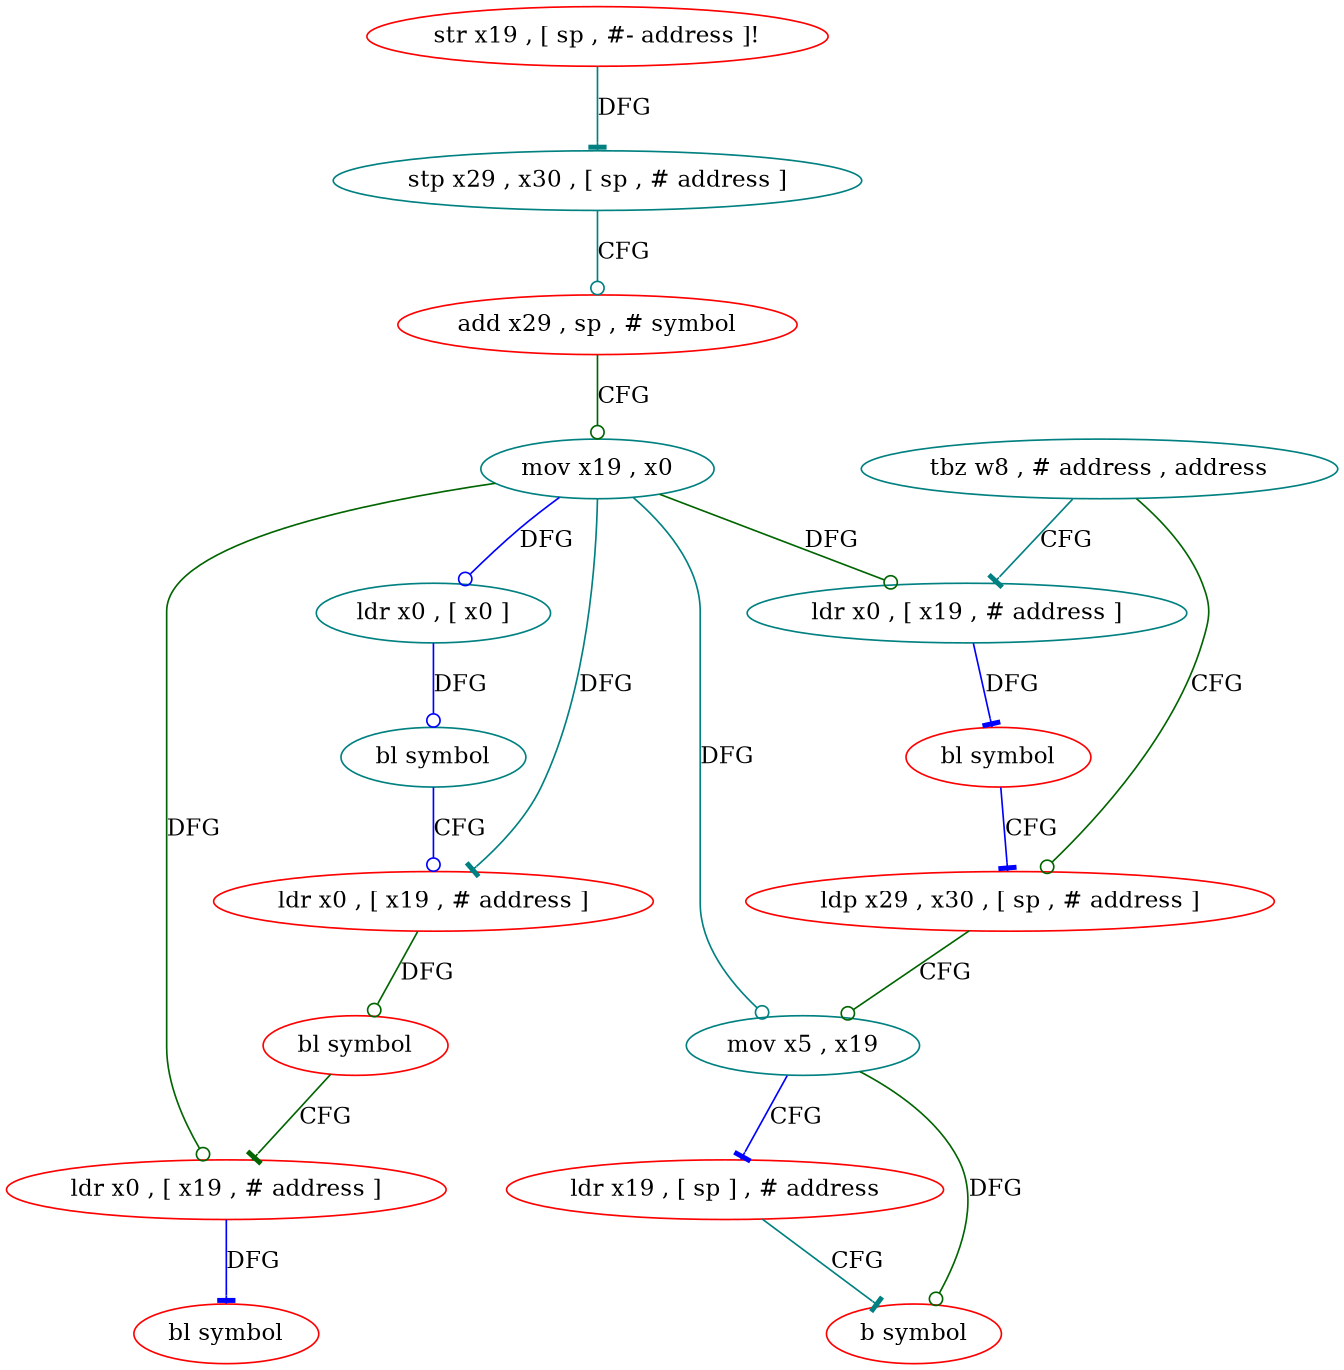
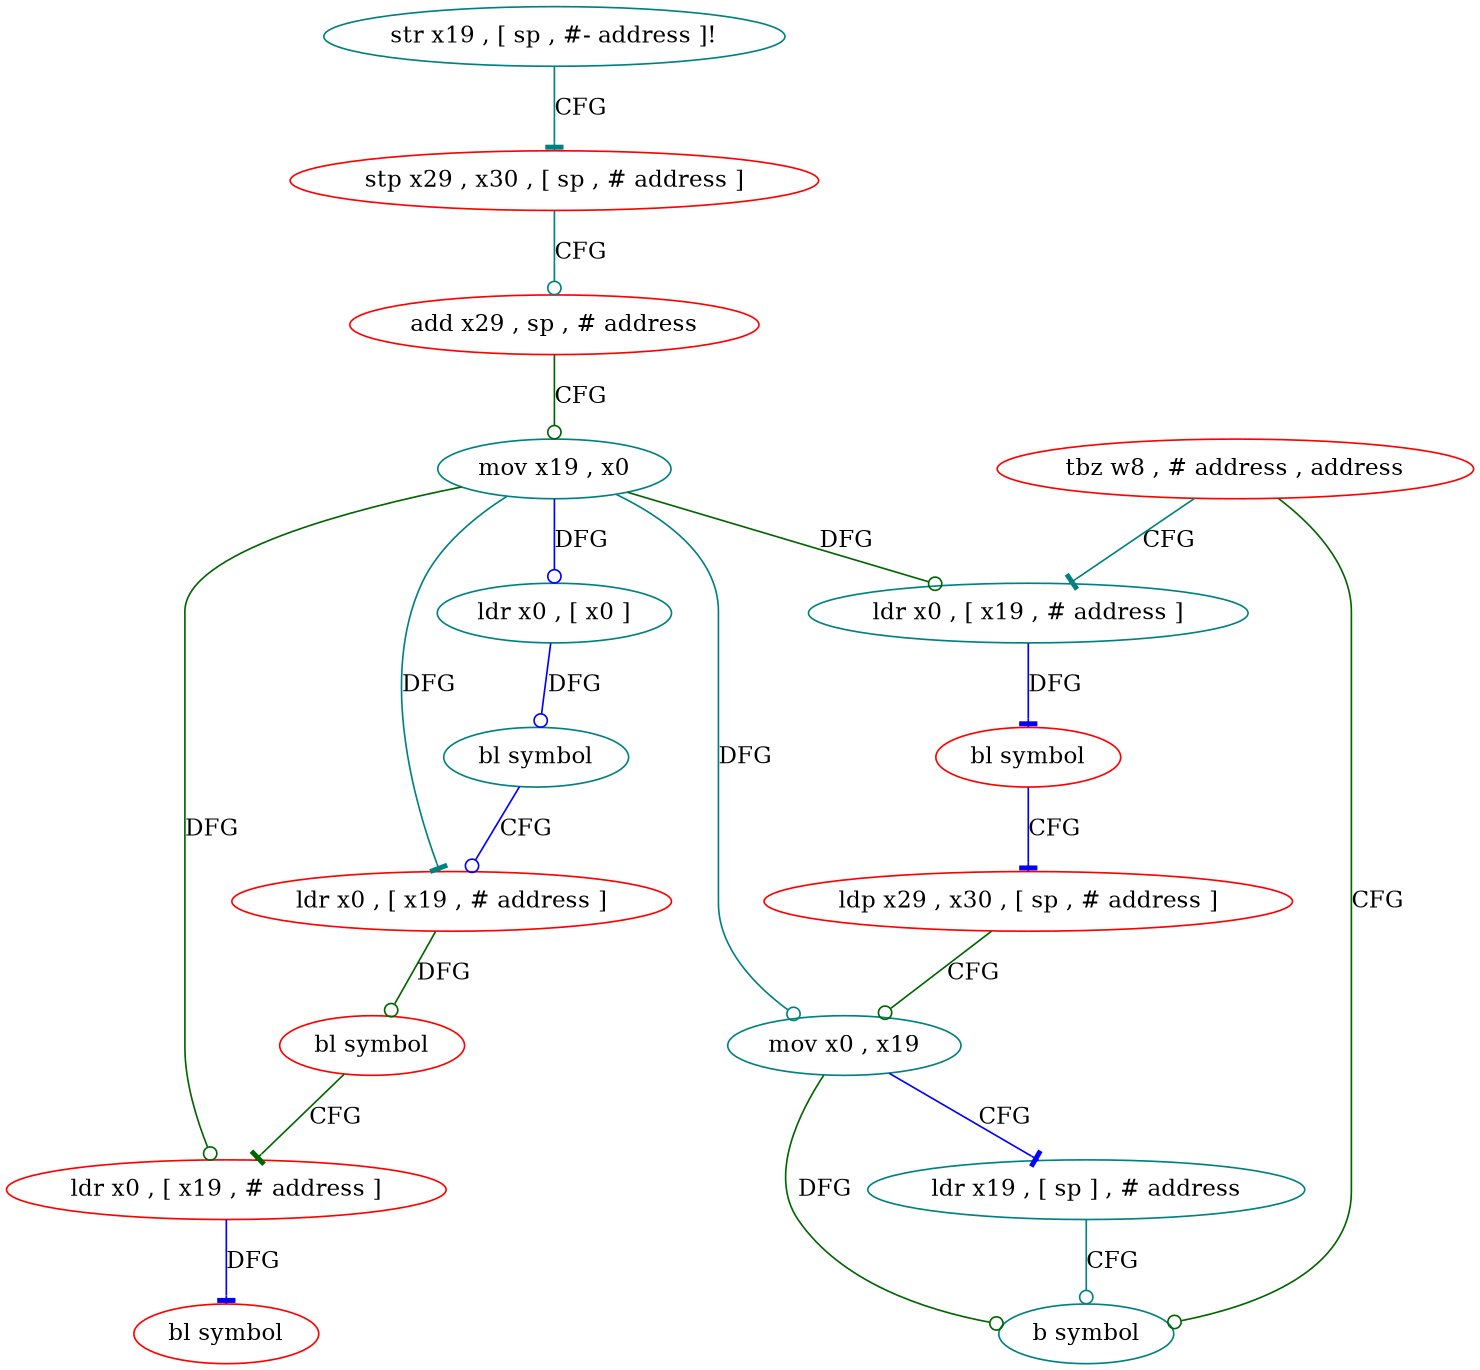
node "str x19 , [ sp , #- address ]!": color red -> teal
edge "str x19 , [ sp , #- address ]!" -> "stp x29 , x30 , [ sp , # address ]": label "DFG" -> "CFG"
node "stp x29 , x30 , [ sp , # address ]": color teal -> red
node "add x29 , sp , # symbol": label "add x29 , sp , # symbol" -> "add x29 , sp , # address"
node "tbz w8 , # address , address": color teal -> red
edge "tbz w8 , # address , address" -> "ldp x29 , x30 , [ sp , # address ]": now "tbz w8 , # address , address" -> "b symbol"
node "mov x5 , x19": label "mov x5 , x19" -> "mov x0 , x19"
node "ldr x19 , [ sp ] , # address": color red -> teal
edge "ldr x19 , [ sp ] , # address" -> "b symbol": arrowhead tee -> odot
node "b symbol": color red -> teal
